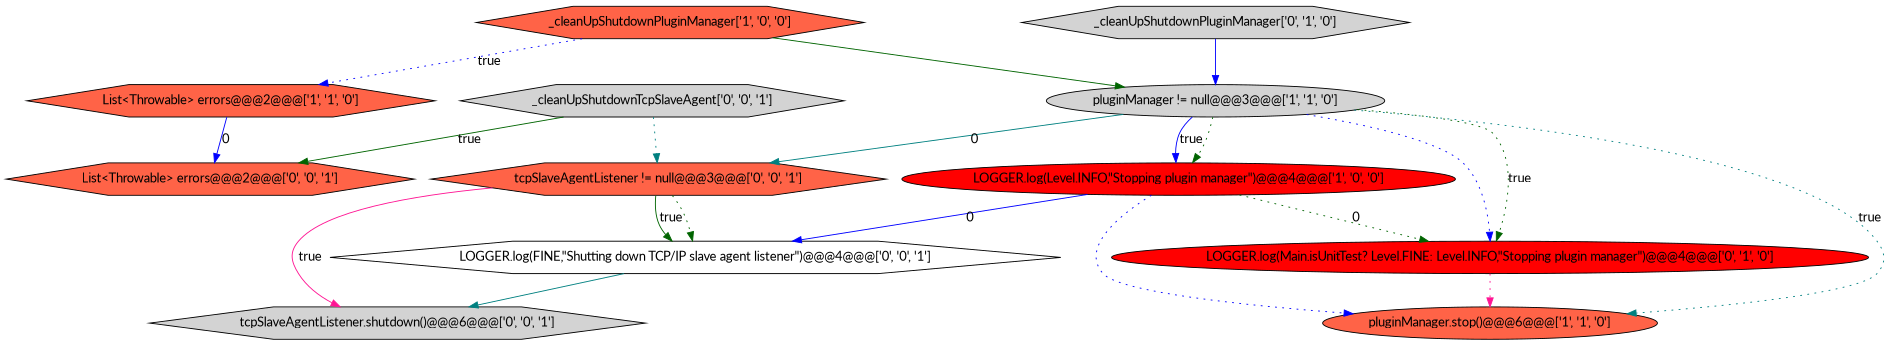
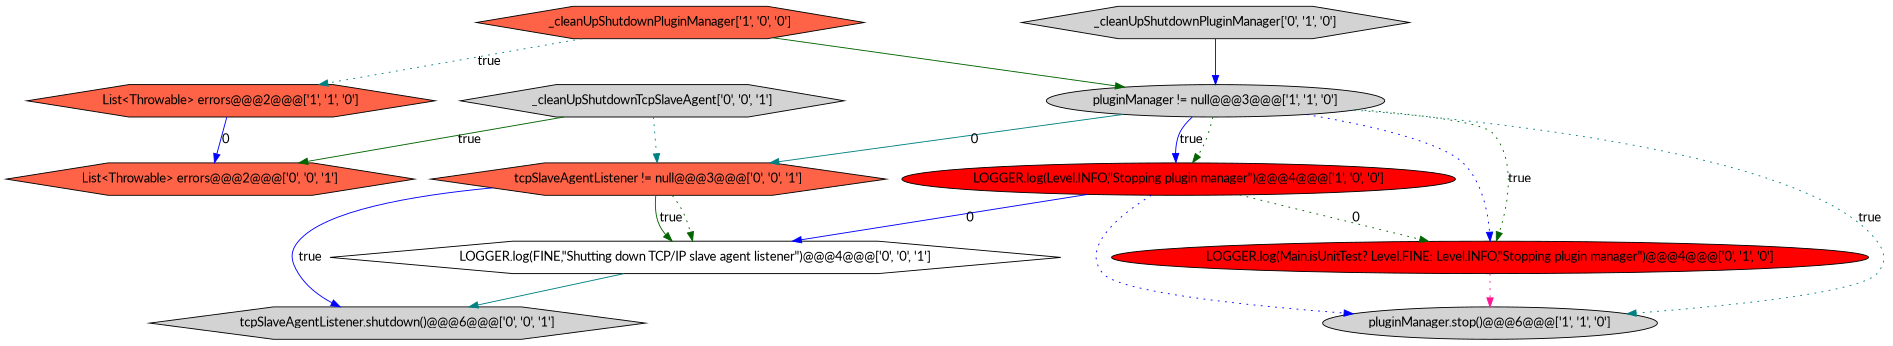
edge "_cleanUpShutdownPluginManager['1', '0', '0']" -> "List<Throwable> errors@@@2@@@['1', '1', '0']": color blue -> teal
edge "tcpSlaveAgentListener != null@@@3@@@['0', '0', '1']" -> "tcpSlaveAgentListener.shutdown()@@@6@@@['0', '0', '1']": color deeppink -> blue
node "pluginManager.stop()@@@6@@@['1', '1', '0']": fillcolor tomato -> lightgray
